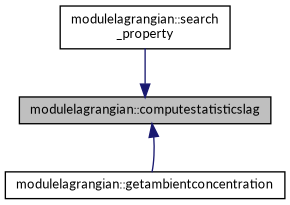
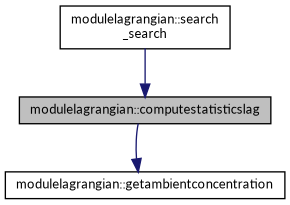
node "modulelagrangian::search _property": label "modulelagrangian::search _property" -> "modulelagrangian::search _search"
edge "modulelagrangian::getambientconcentration" -> "modulelagrangian::computestatisticslag": reversed
